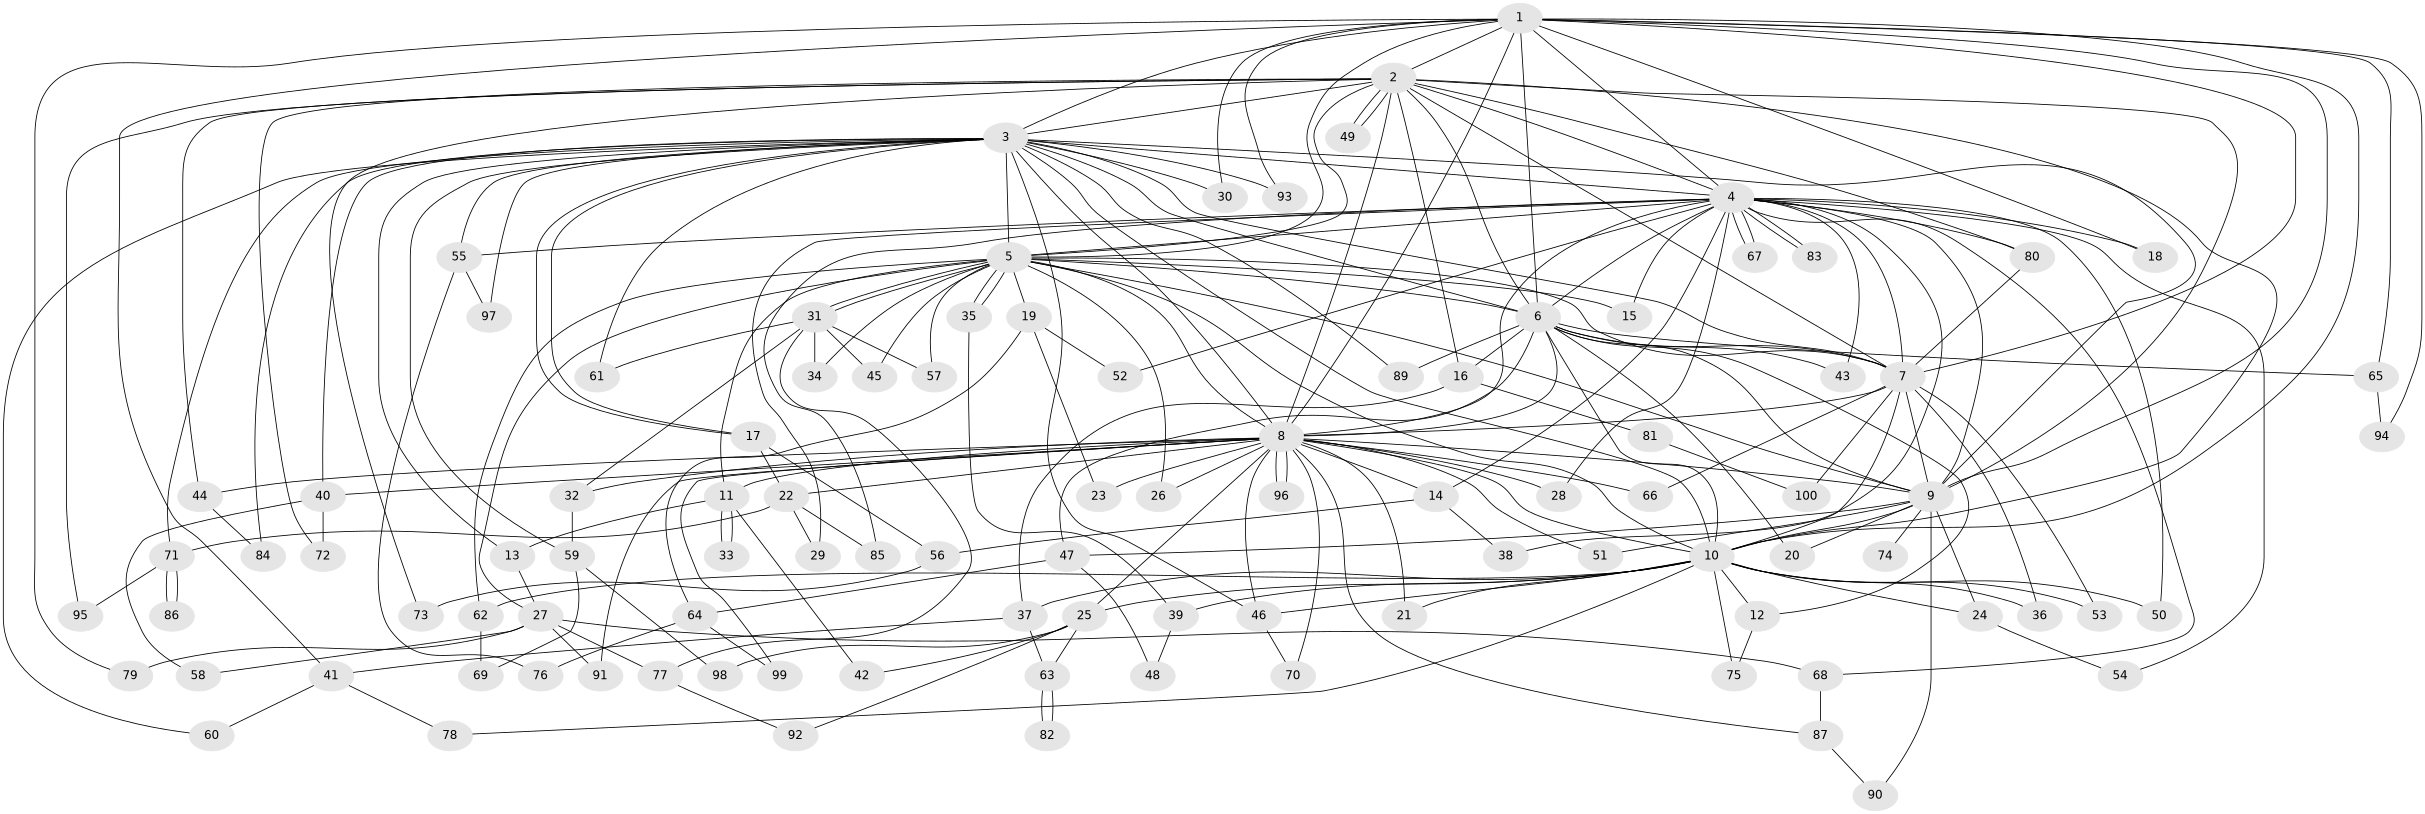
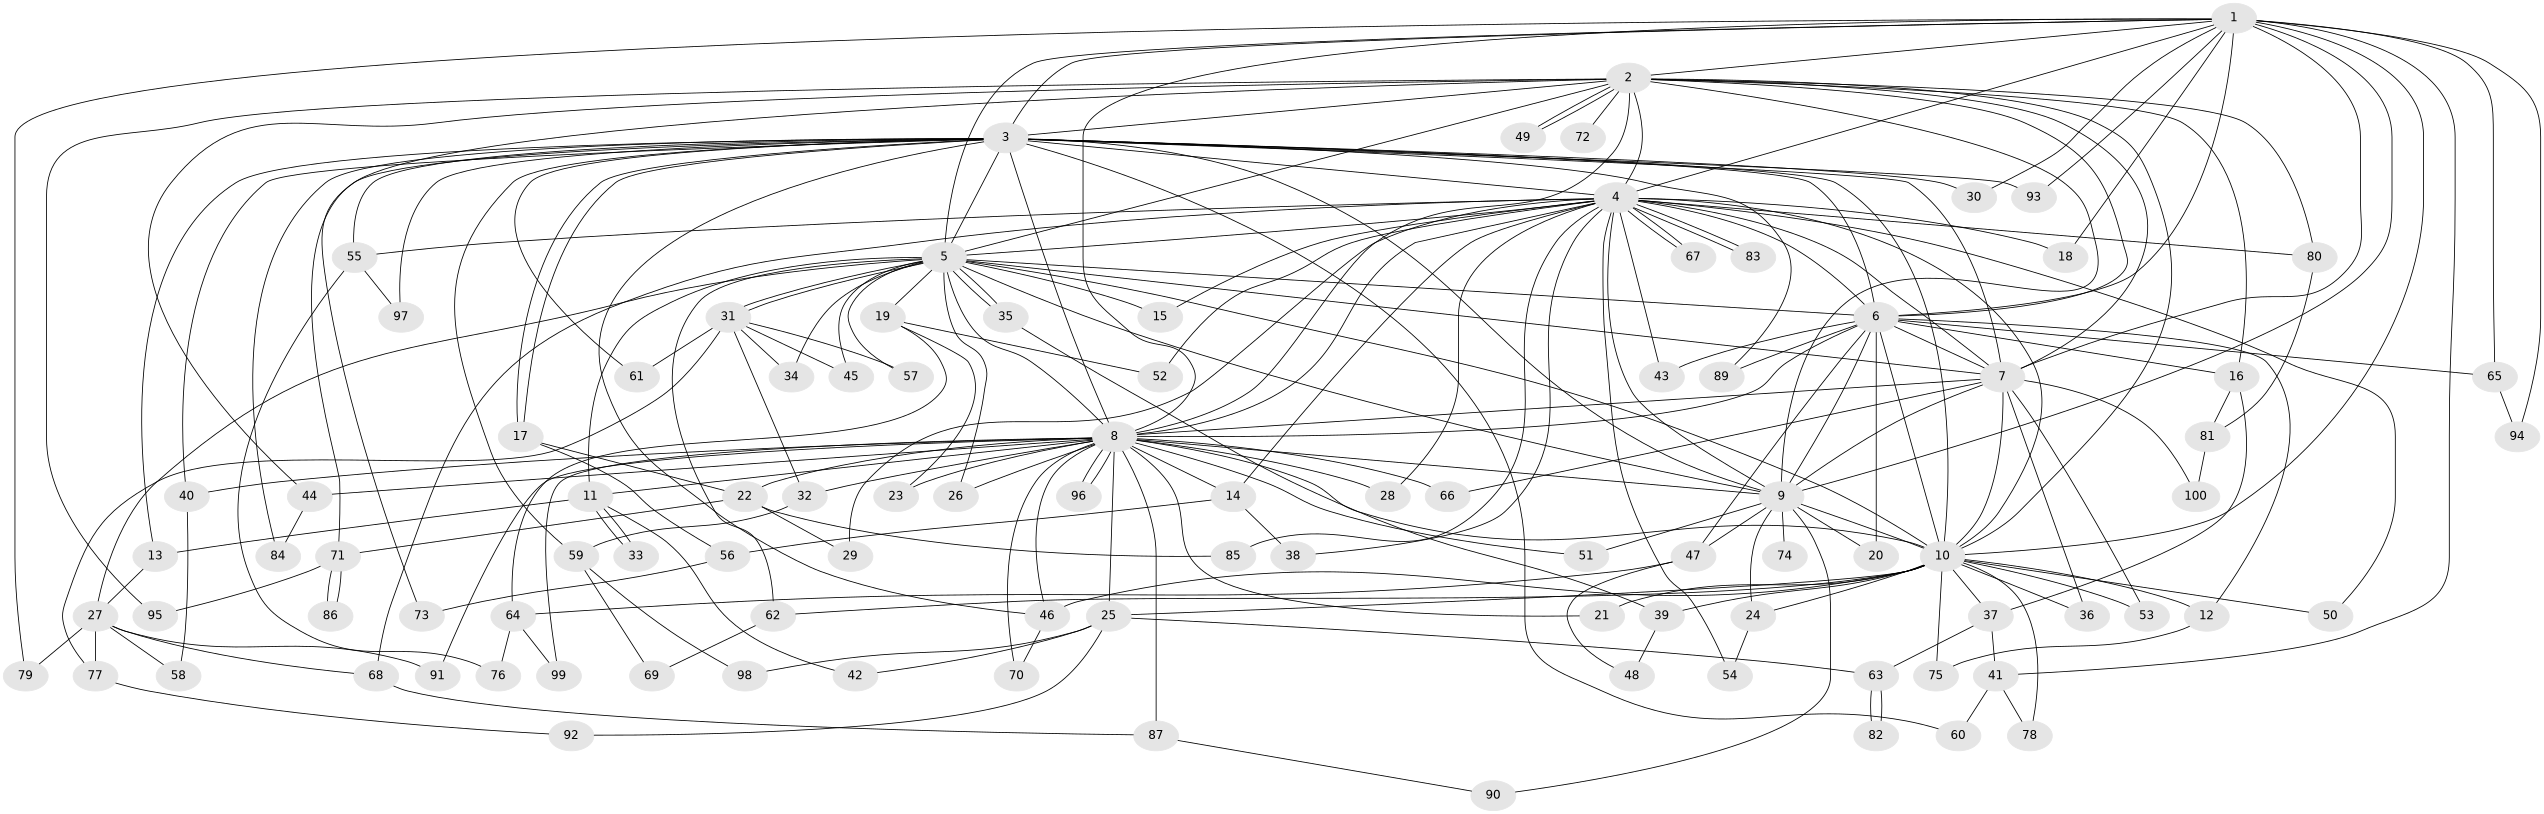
edge "4" -- "10": added
edge "80" -- "7": now "80" -- "81"
edge "40" -- "72": removed
